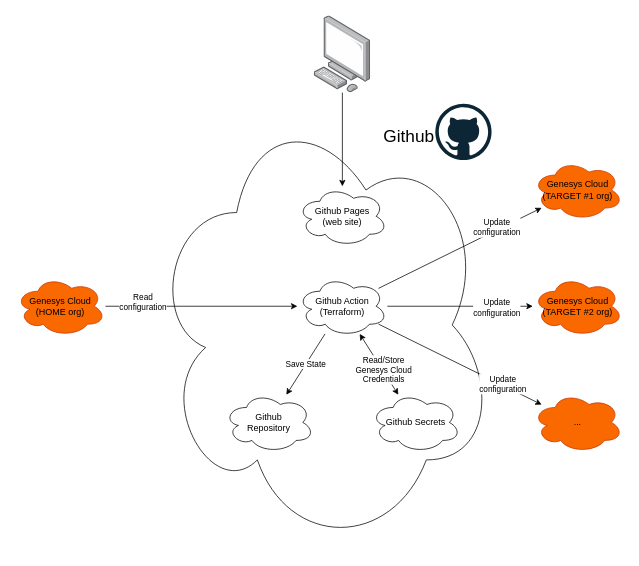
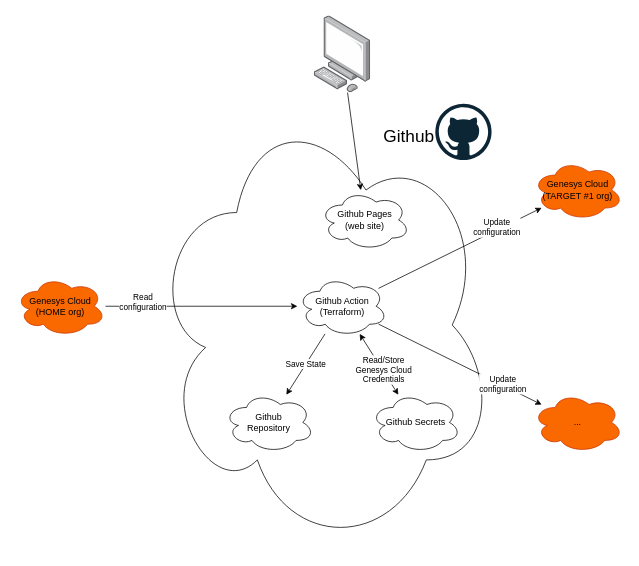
node "Github Pages (web site)": moved (342, 216) -> (365, 220)
edge "Github Action (Terraform)" -> "Genesys Cloud (TARGET #2 org)": removed, label "Update configuration"
node "Genesys Cloud (TARGET #2 org)": removed
